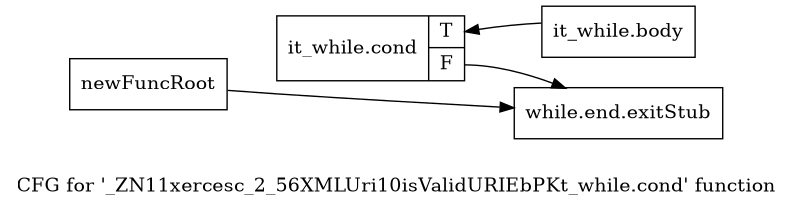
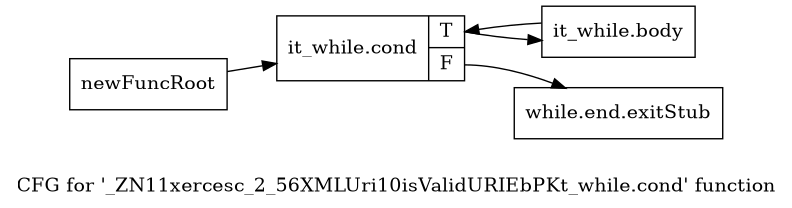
edge "it_while.cond" -> "it_while.body": added
edge "newFuncRoot" -> "while.end.exitStub": now "newFuncRoot" -> "it_while.cond"
